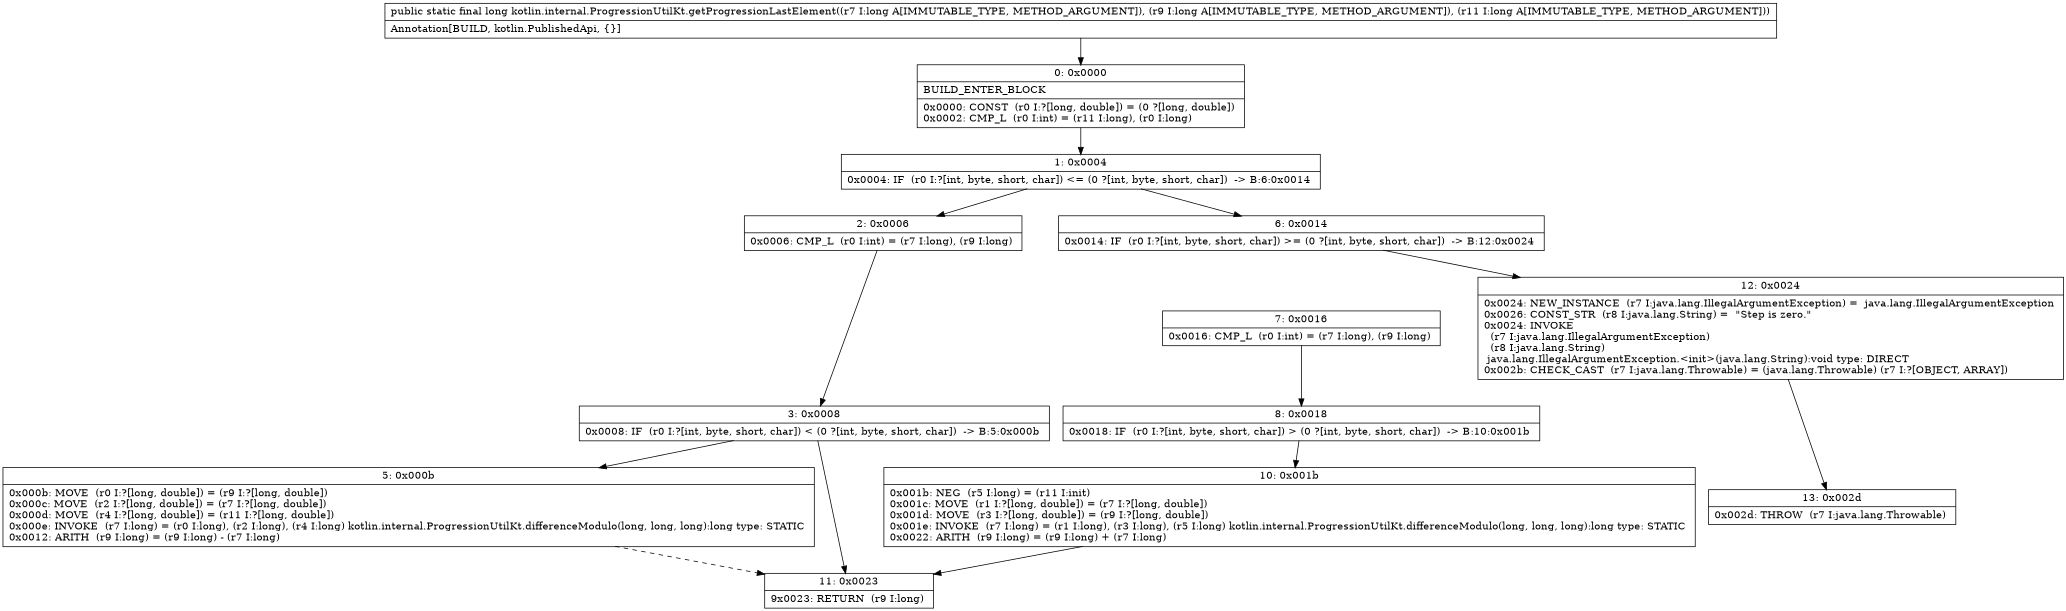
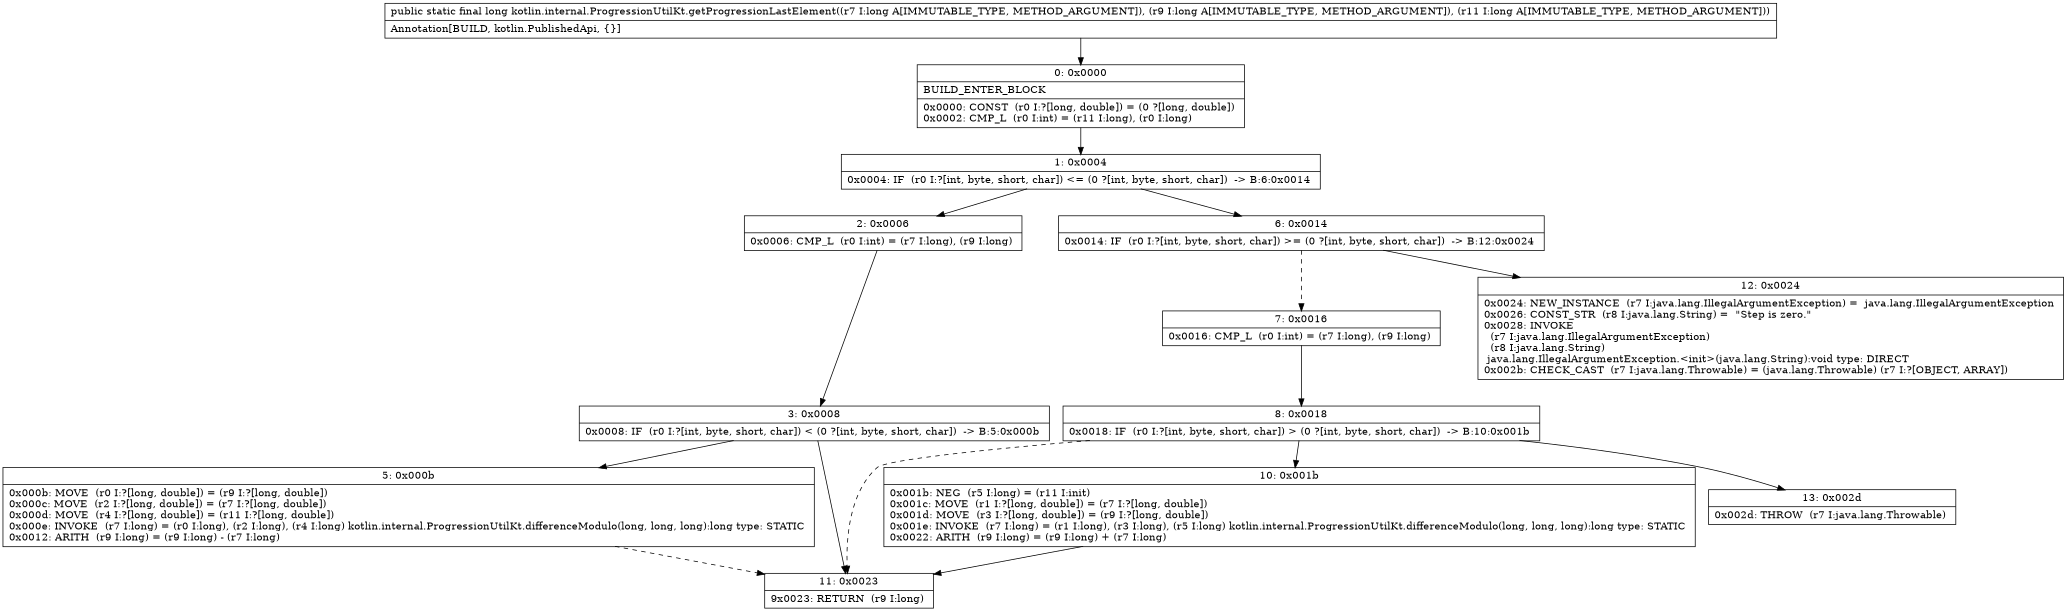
edge "6: 0x0014" -> "7: 0x0016": added
node "12: 0x0024": text "0x0024: INVOKE" -> "0x0028: INVOKE"
edge "12: 0x0024" -> "13: 0x002d": now "8: 0x0018" -> "13: 0x002d"
edge "8: 0x0018" -> "11: 0x0023": added
